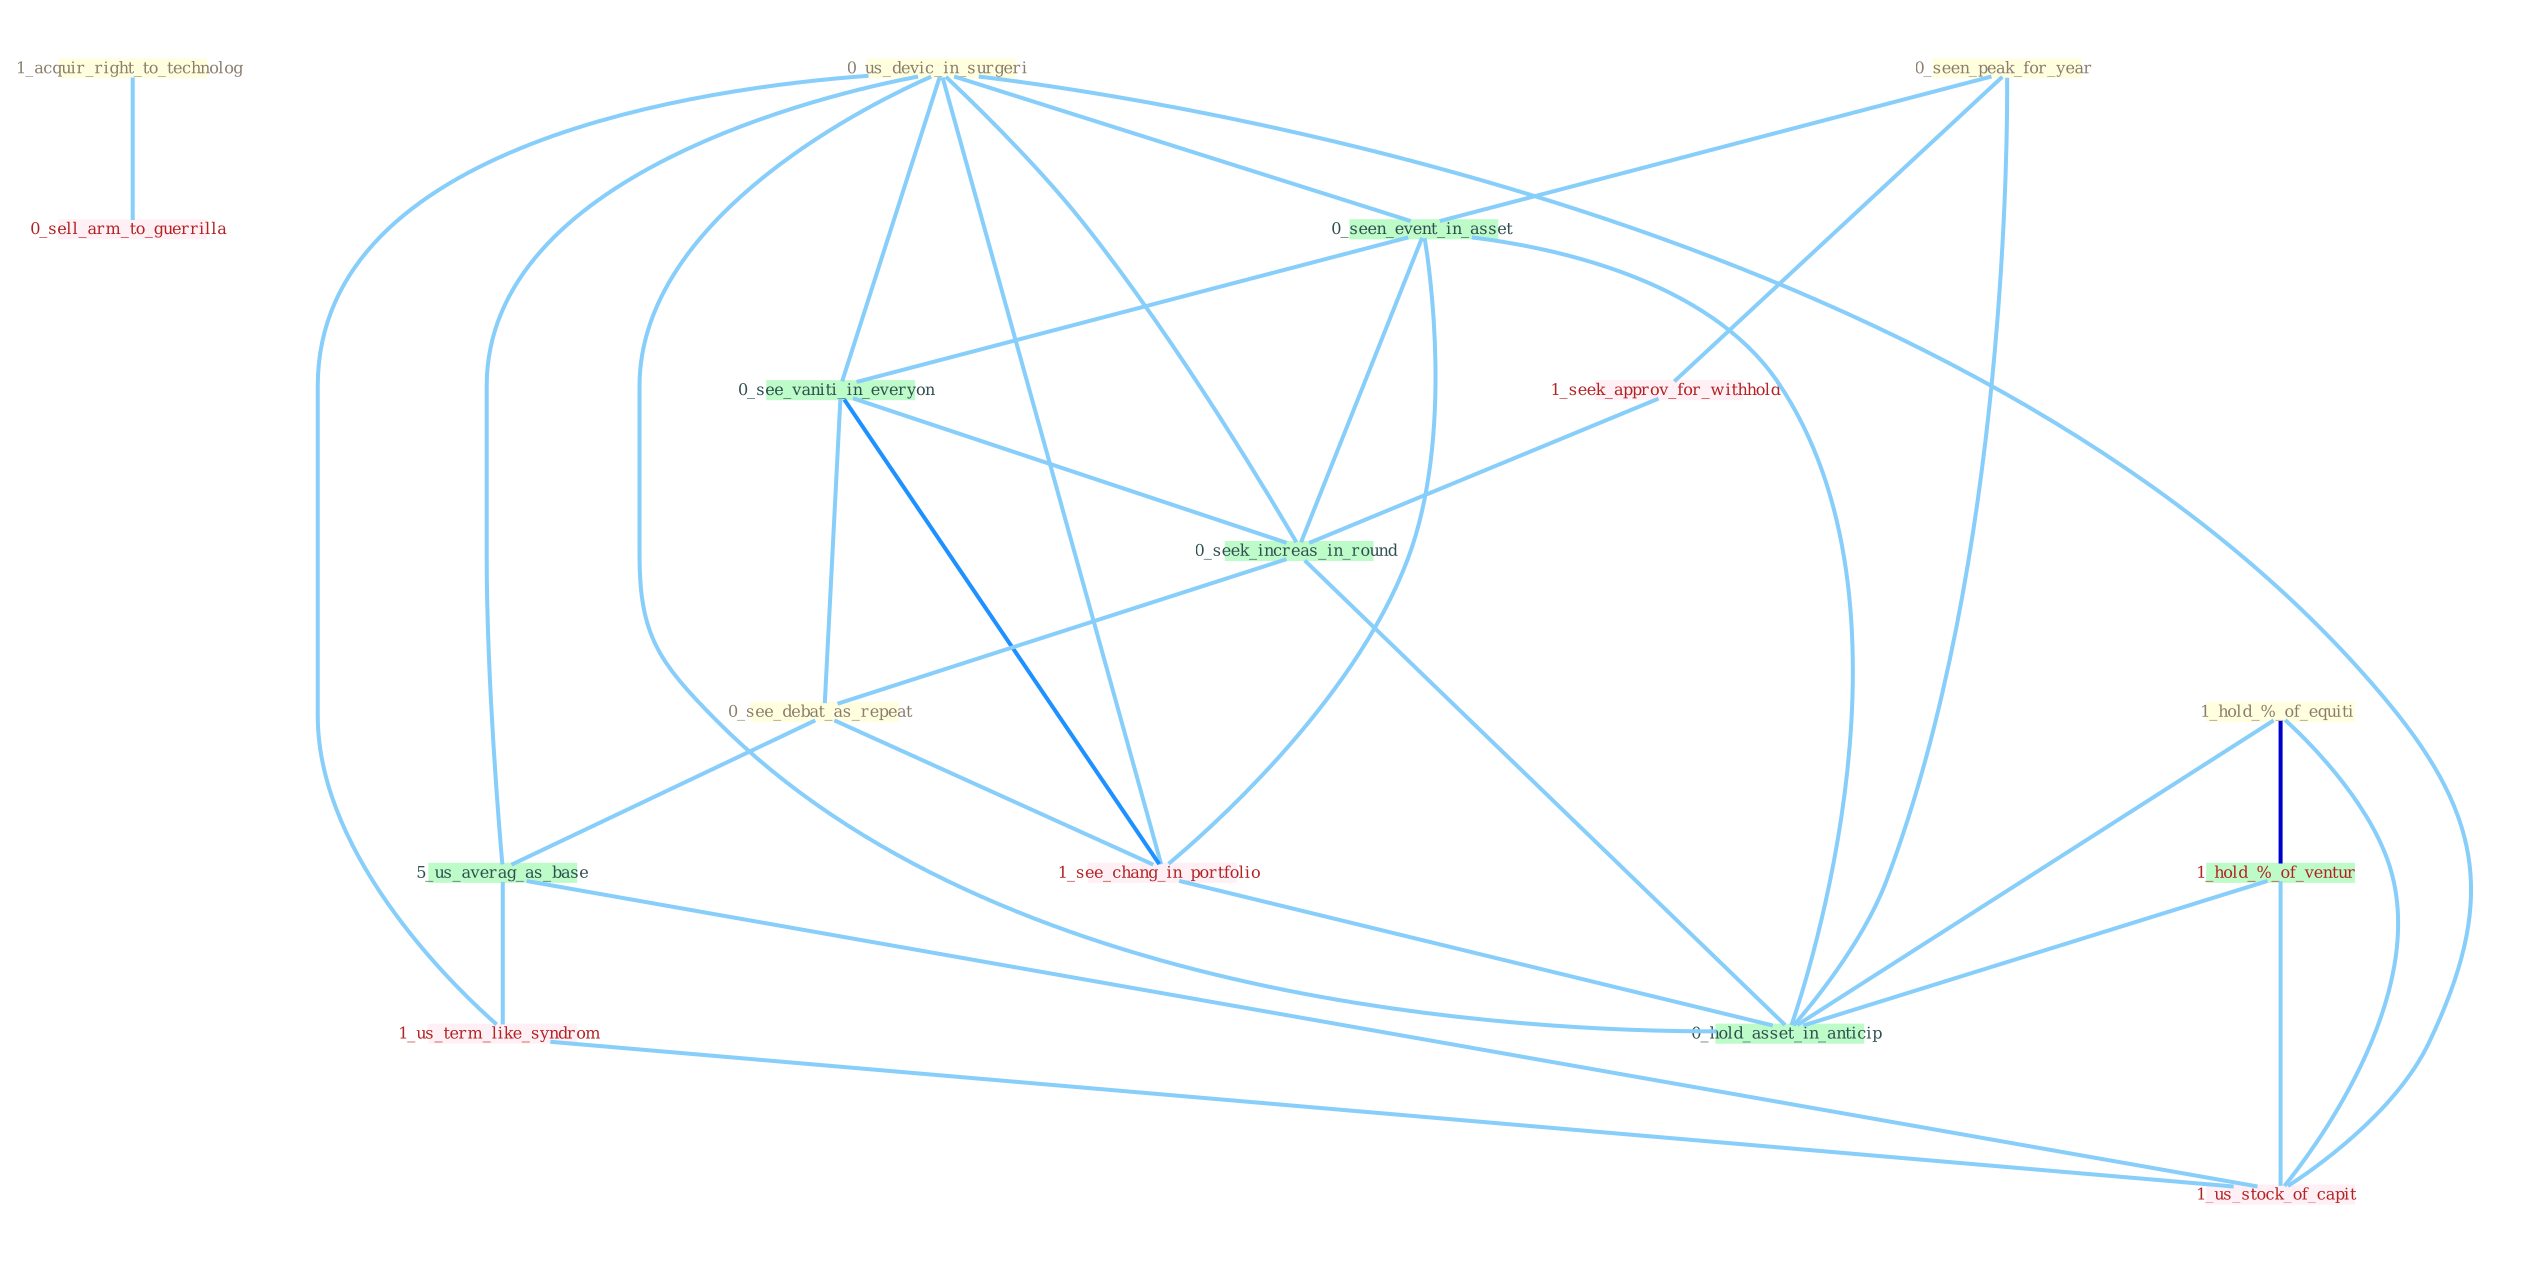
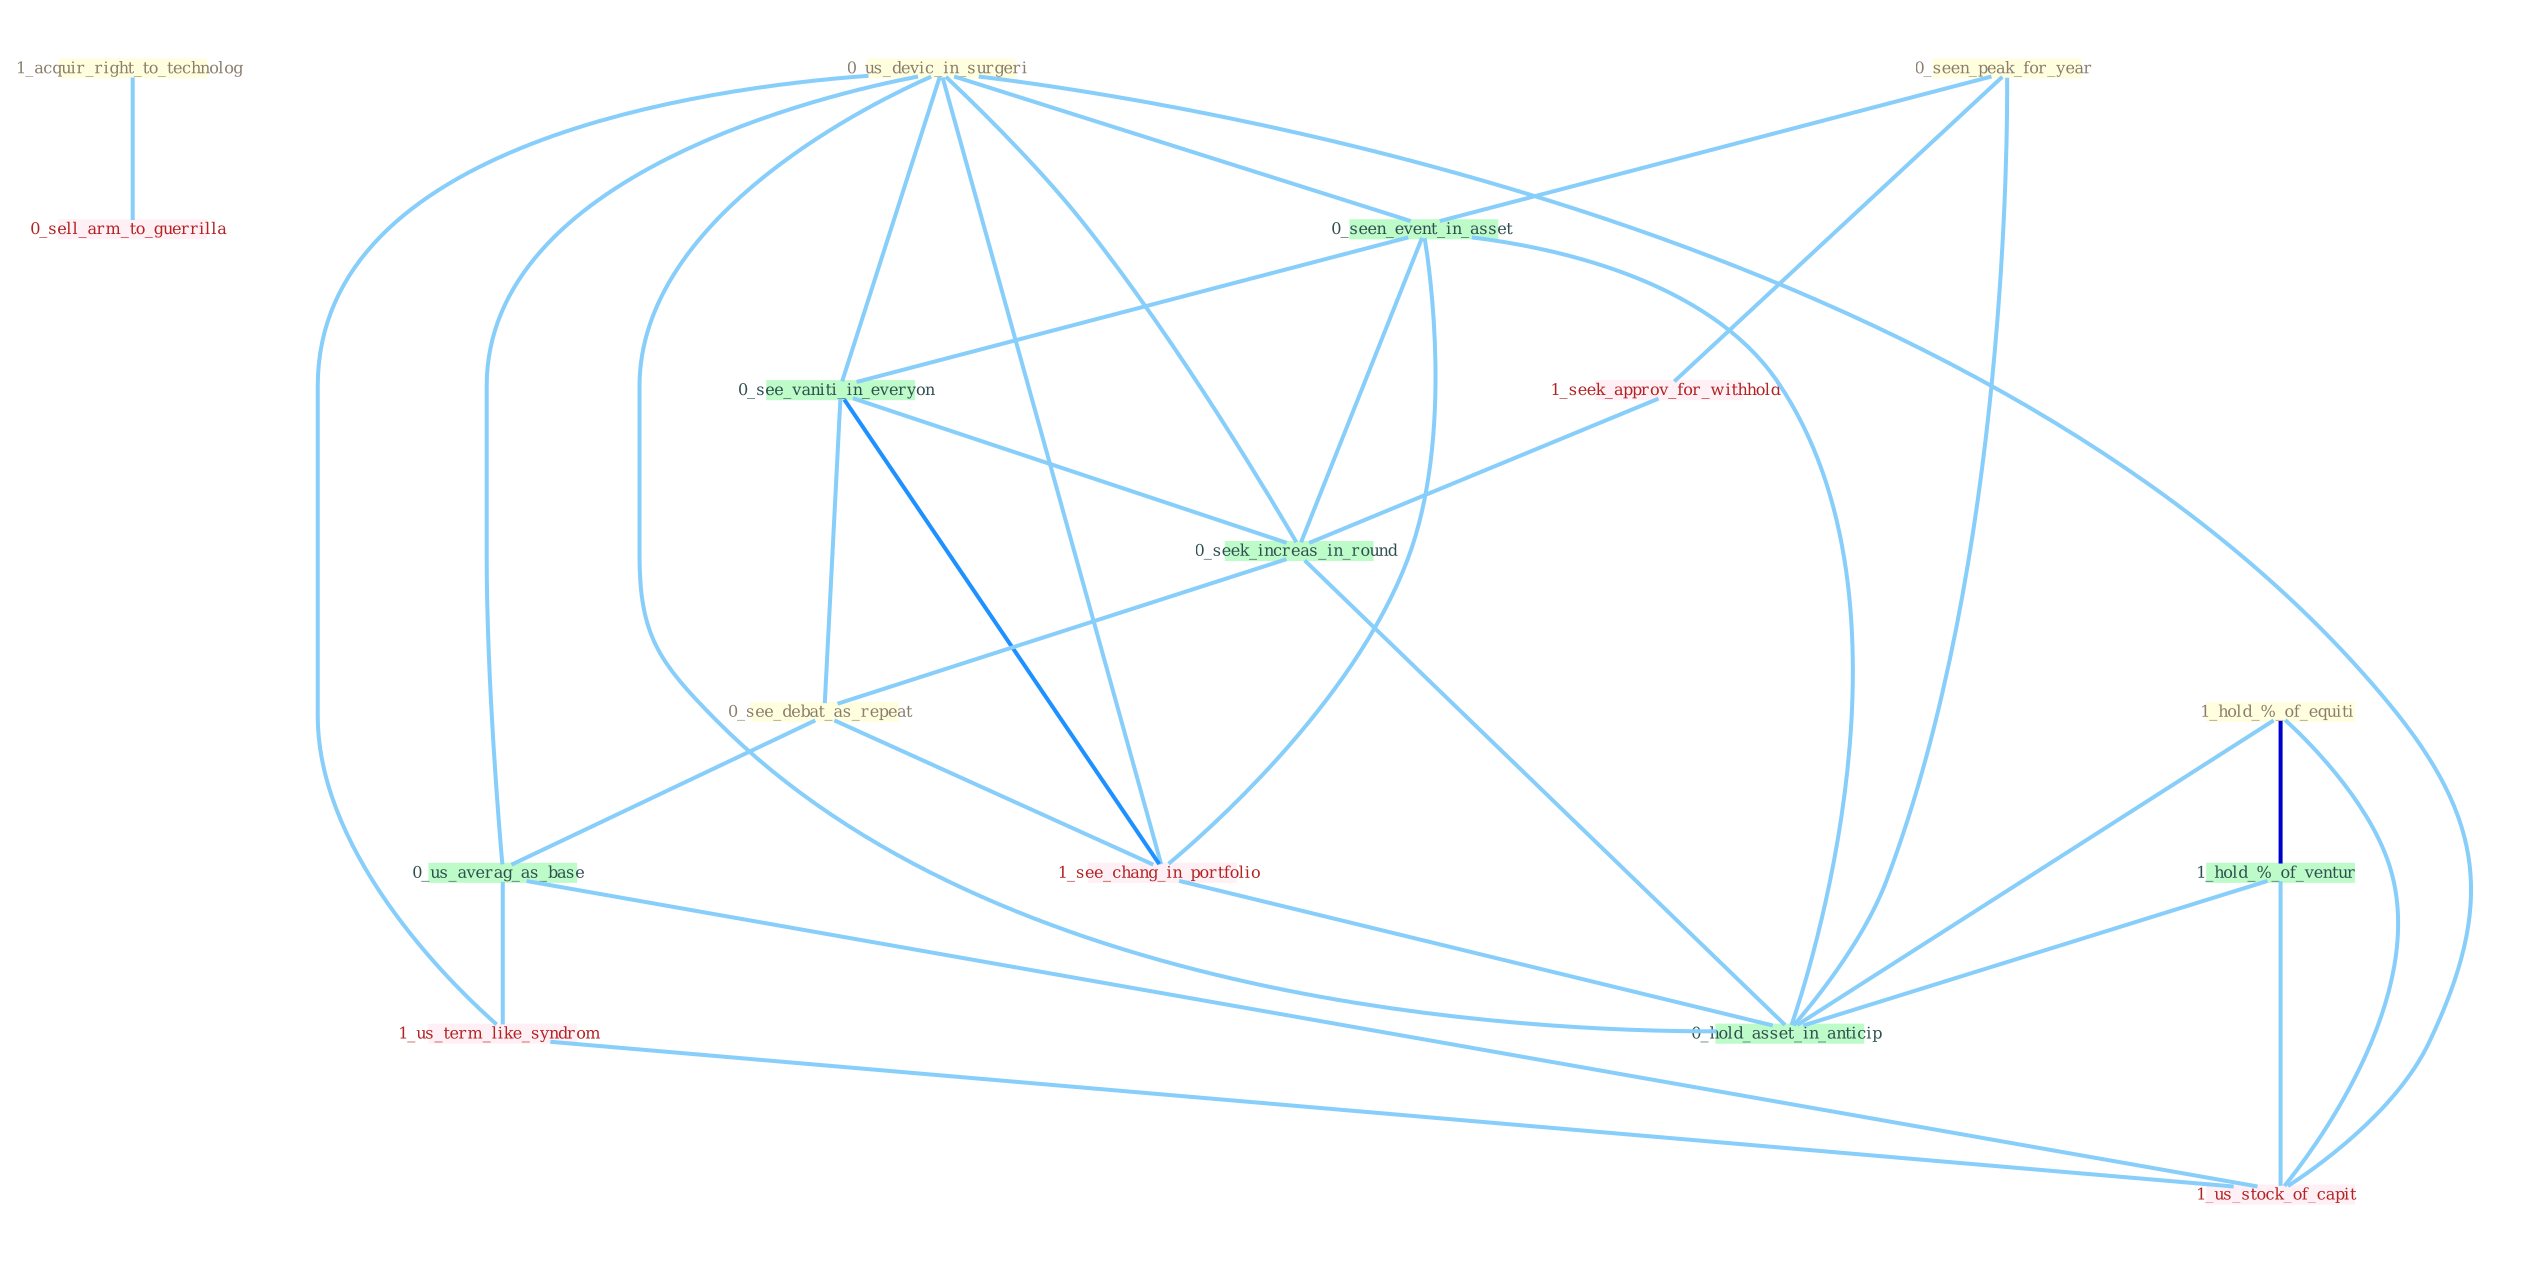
node "5_us_averag_as_base": label "5_us_averag_as_base" -> "0_us_averag_as_base"
node "1_hold_%_of_ventur": fontcolor #b22222 -> #2f4f4f
